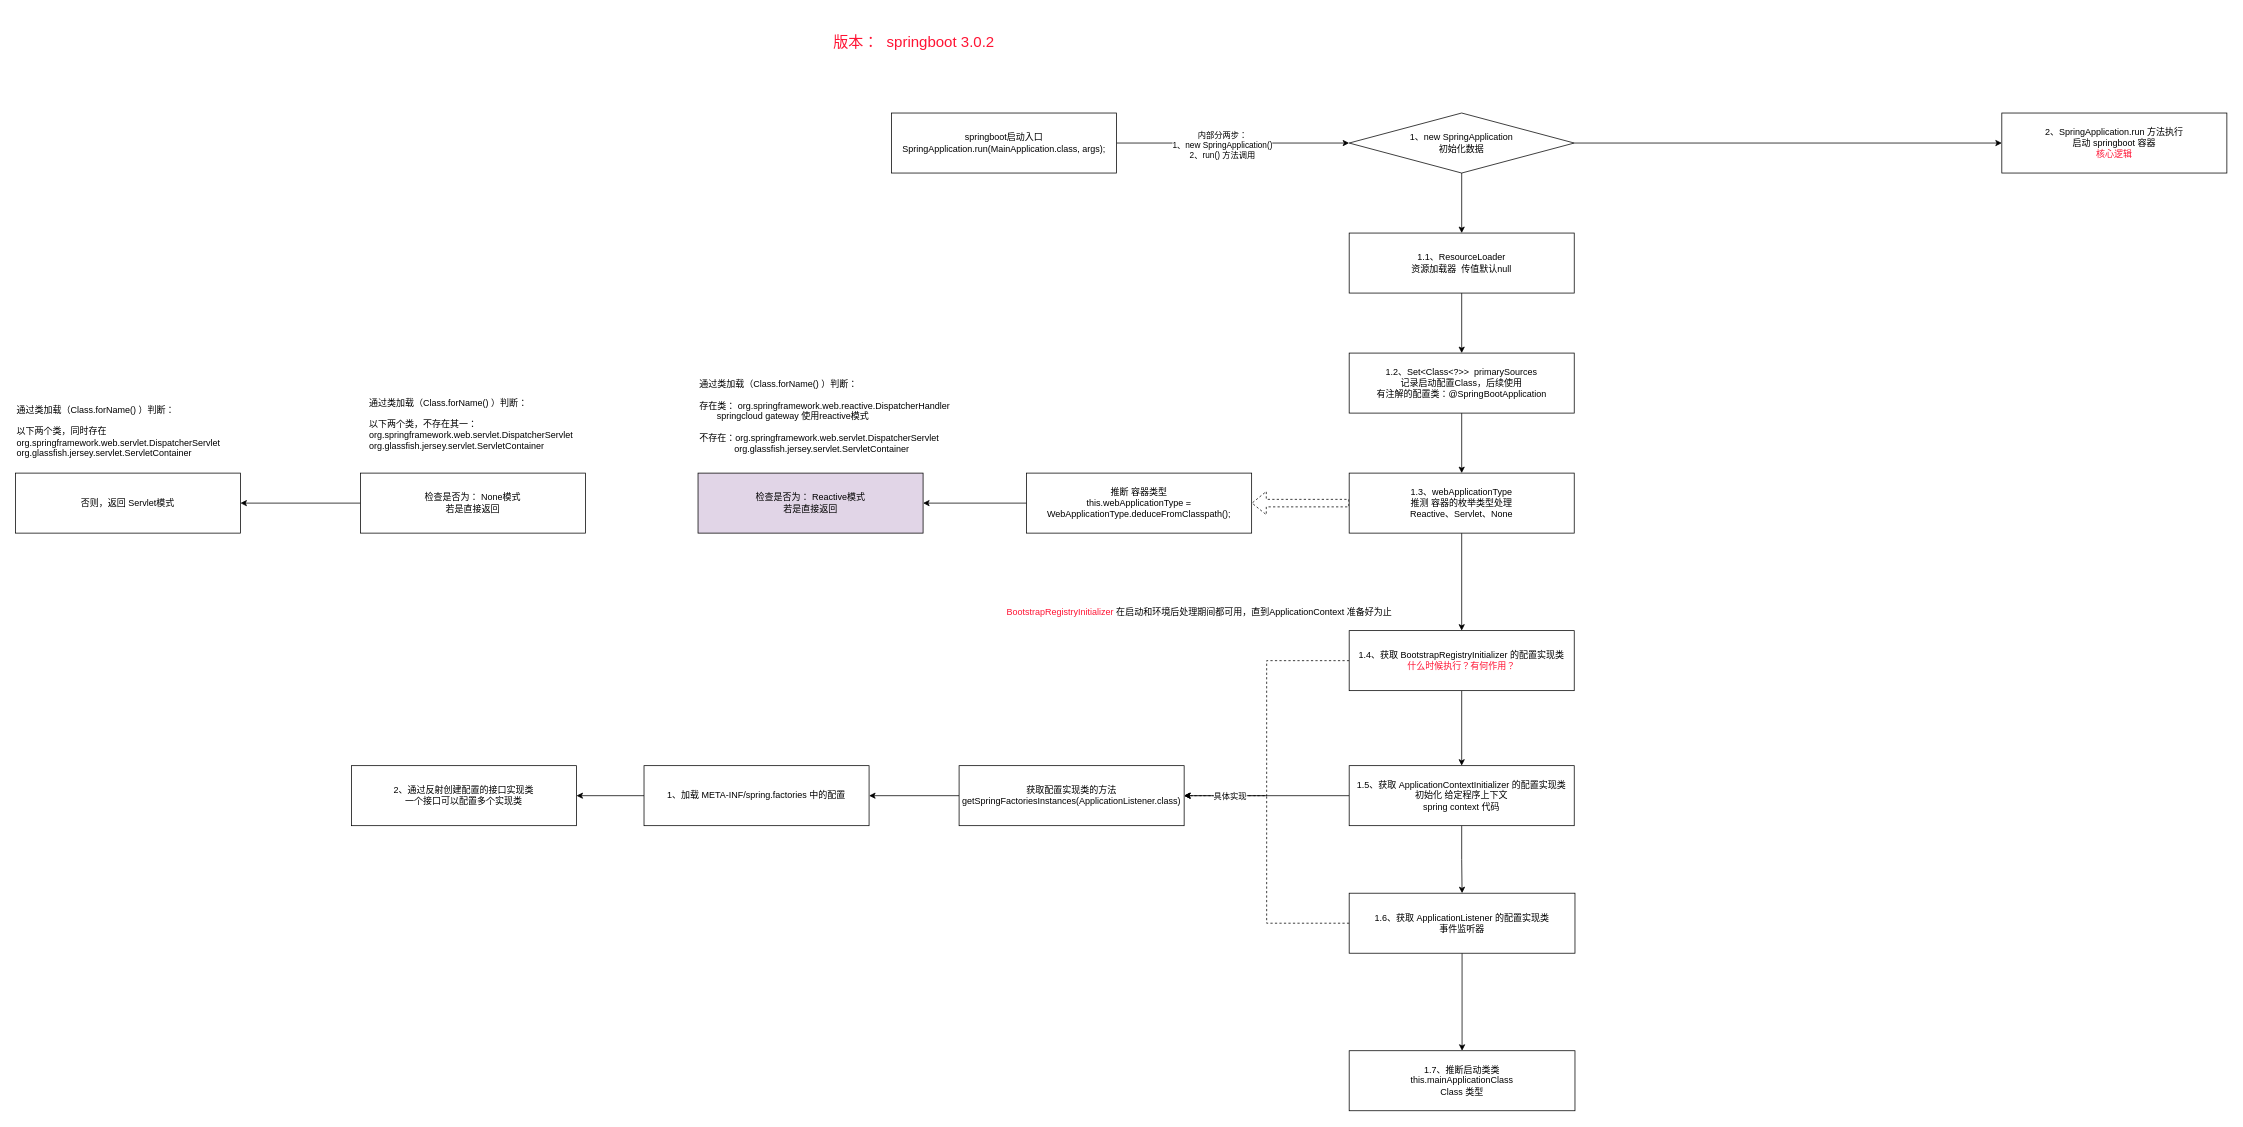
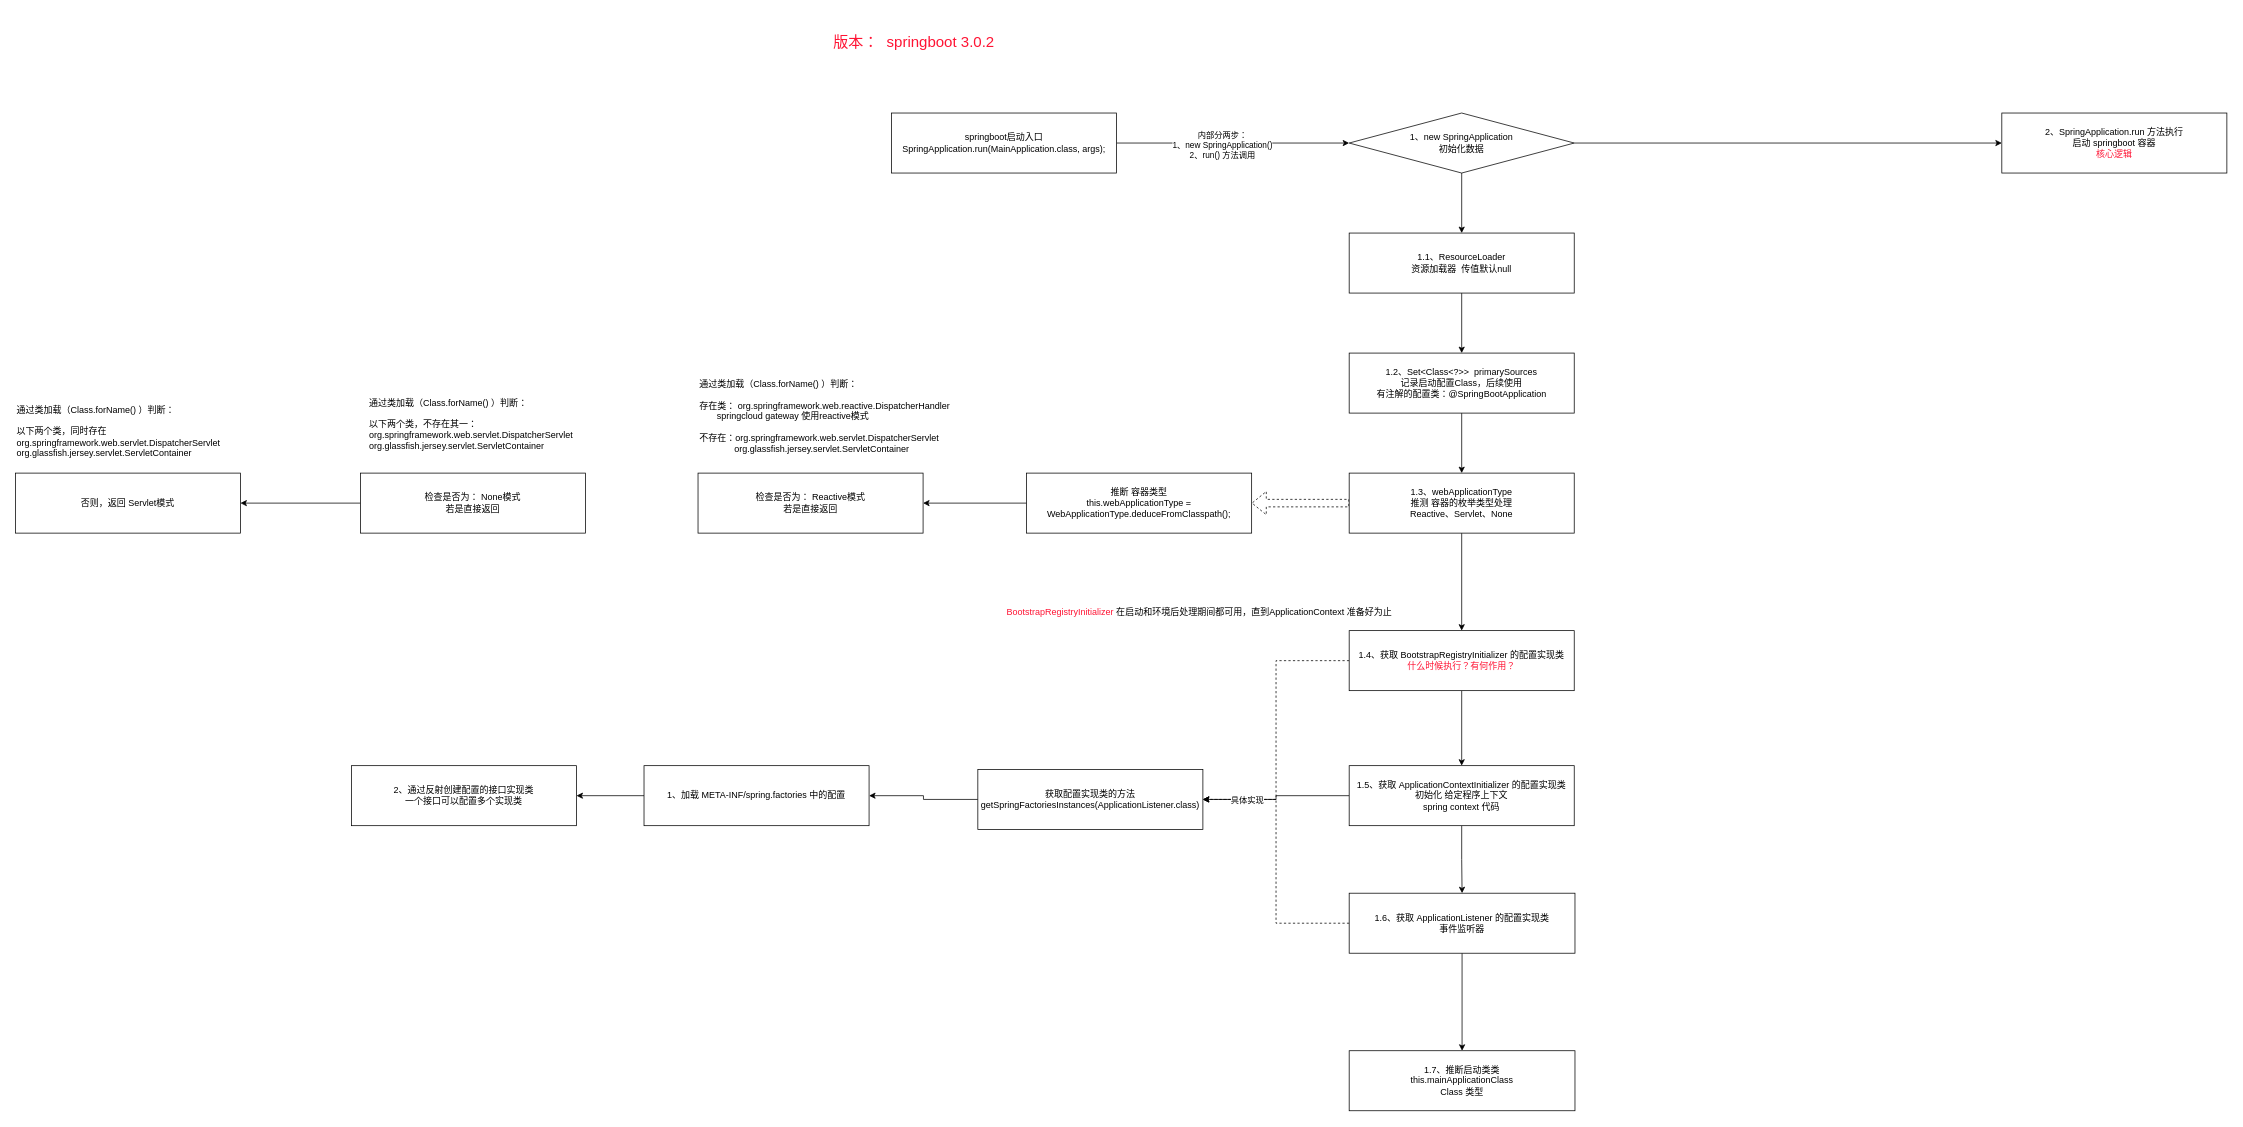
node "检查是否为： Reactive模式 若是直接返回": fillcolor #e1d5e7 -> #ffffff
node "获取配置实现类的方法 getSpringFactoriesInstances(ApplicationListener.class)": moved (1071, 795) -> (1090, 799)
